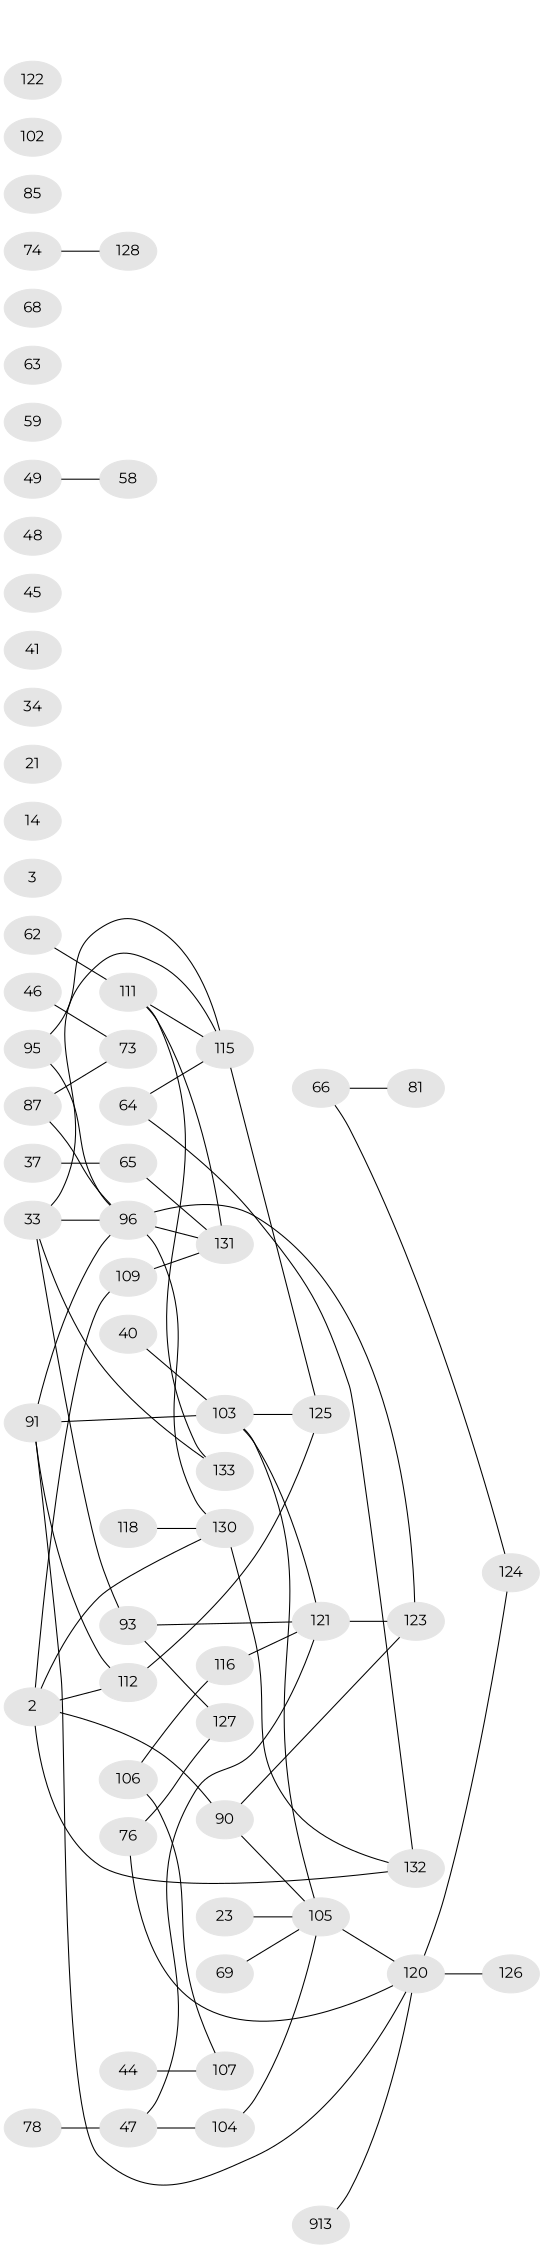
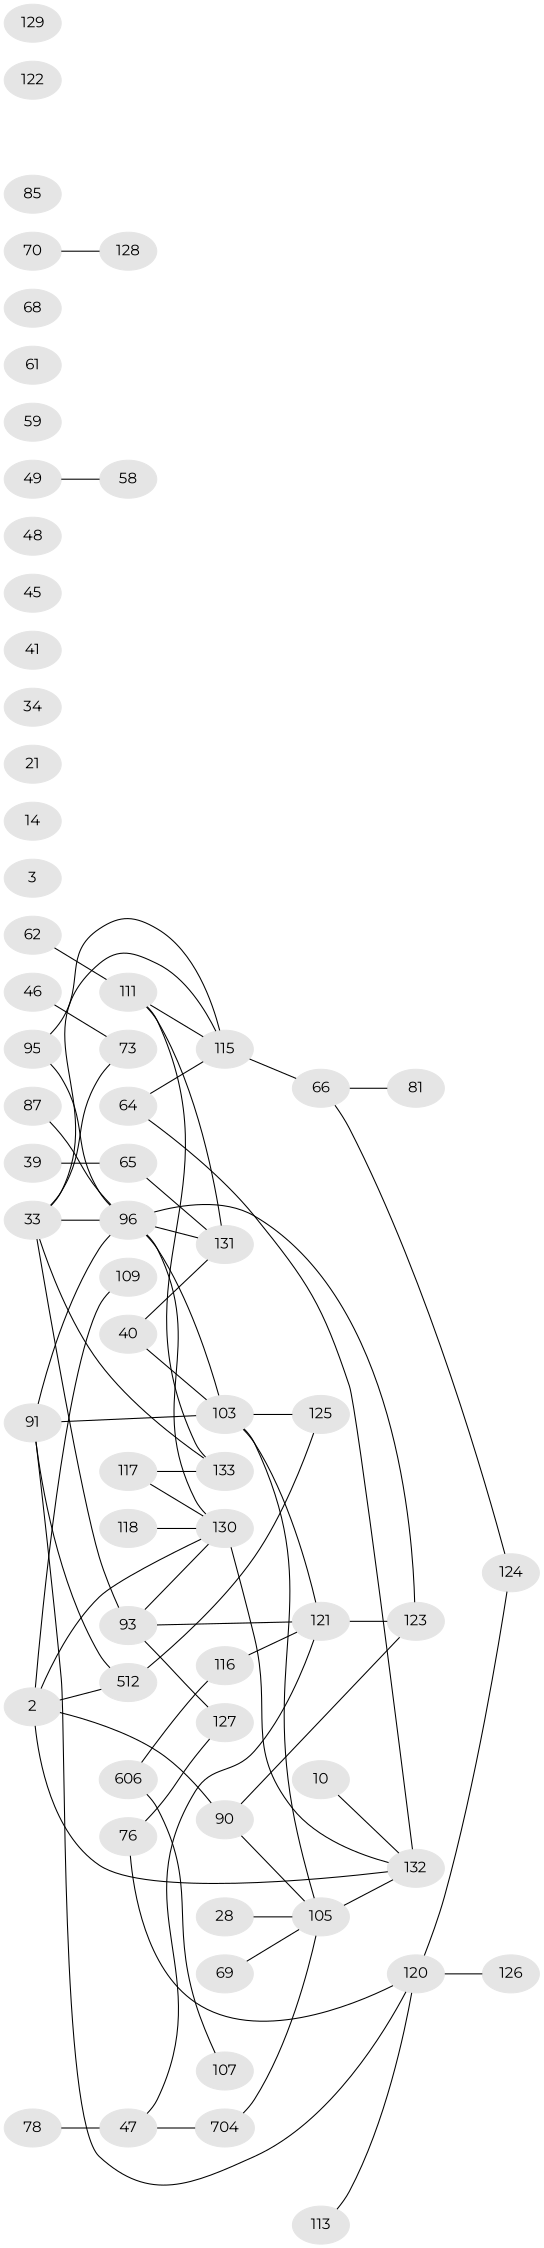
node "129": added
node "102": removed
node "74": label "74" -> "70"
node "63": label "63" -> "61"
edge "73" -- "87": now "73" -- "33"
node "37": label "37" -> "39"
edge "115" -- "125": now "115" -- "66"
edge "131" -- "109": now "131" -- "40"
edge "96" -- "103": added
node "117": added
edge "130" -- "93": added
node "112": label "112" -> "512"
node "106": label "106" -> "606"
node "10": added
node "23": label "23" -> "28"
edge "105" -- "120": now "105" -- "132"
node "44": removed
node "104": label "104" -> "704"
node "913": label "913" -> "113"
